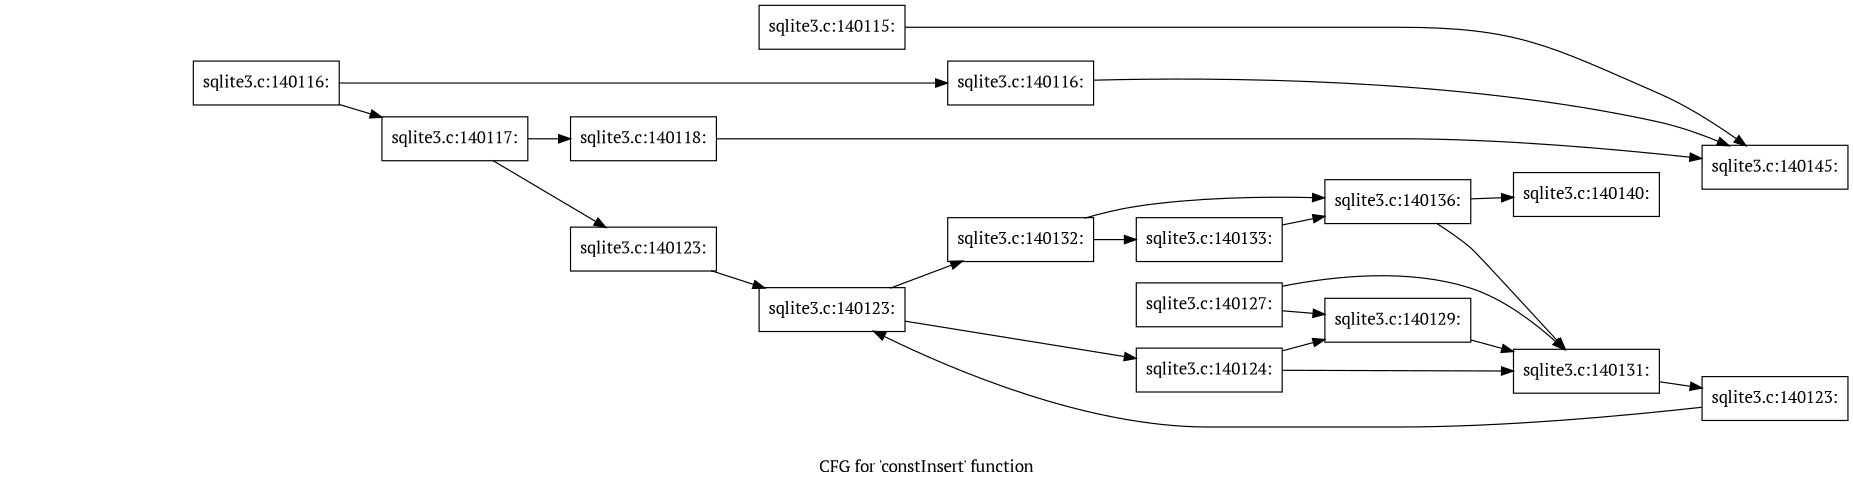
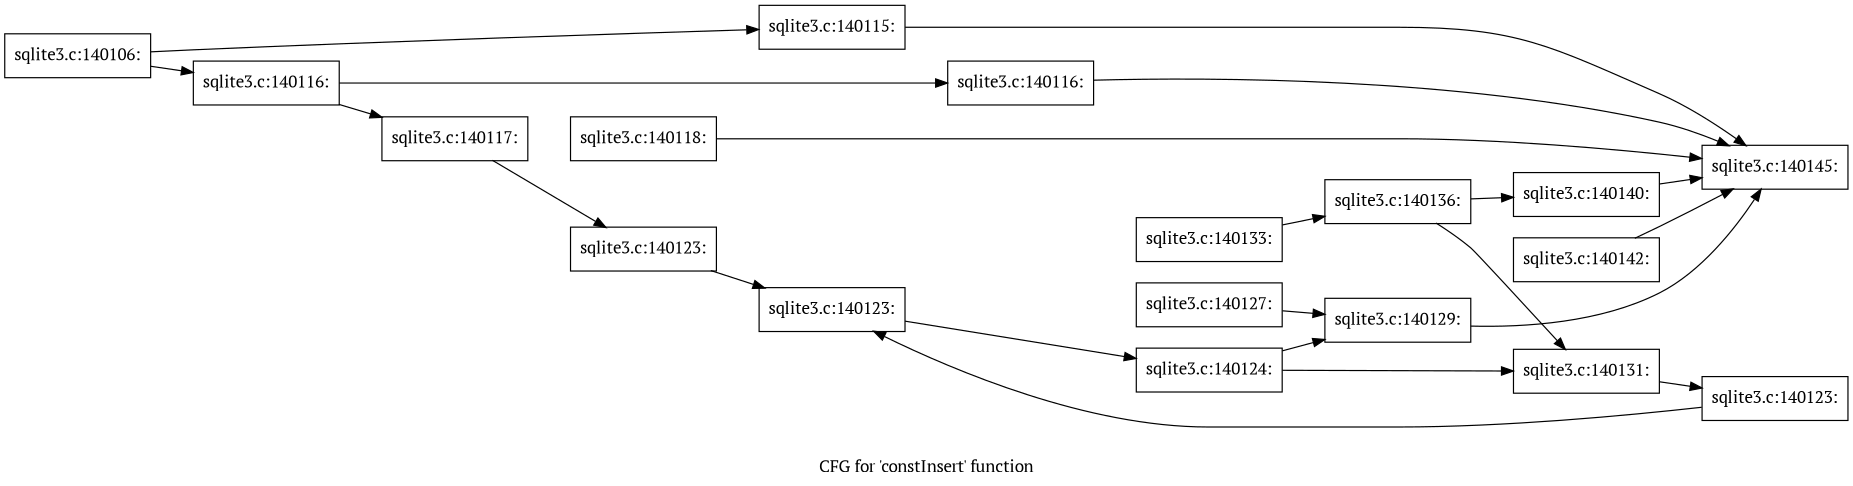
node "sqlite3.c:140106:": added
edge "sqlite3.c:140117:" -> "sqlite3.c:140118:": removed
edge "sqlite3.c:140140:" -> "sqlite3.c:140145:": added
node "sqlite3.c:140132:": removed
node "sqlite3.c:140142:": added
edge "sqlite3.c:140127:" -> "sqlite3.c:140131:": removed
edge "sqlite3.c:140129:" -> "sqlite3.c:140131:": now "sqlite3.c:140129:" -> "sqlite3.c:140145:"
